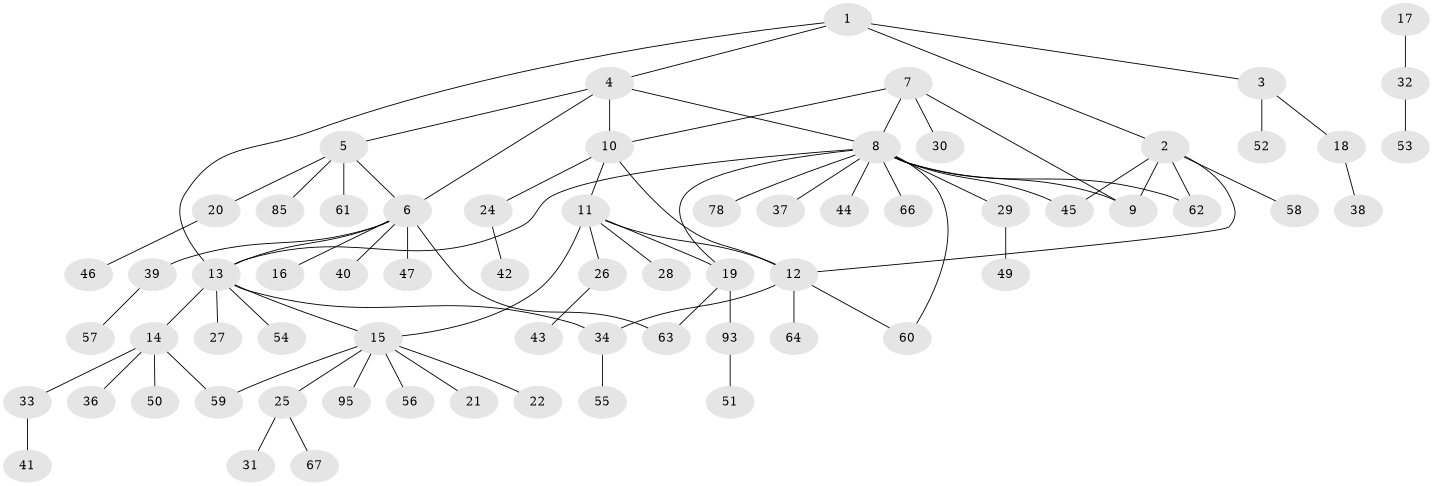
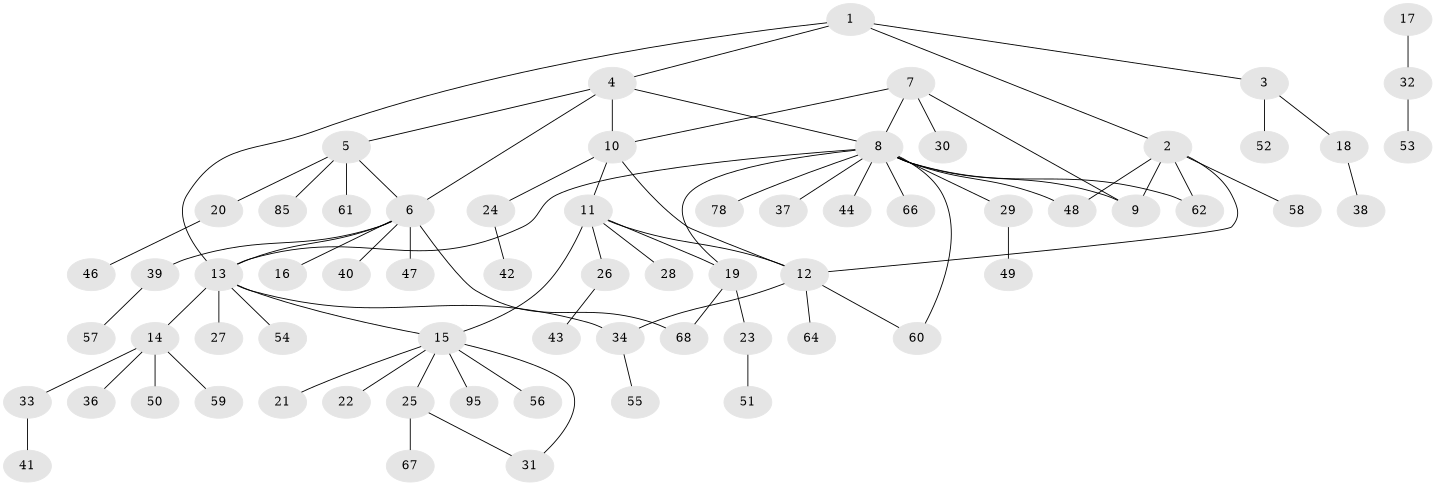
node "45": label "45" -> "48"
node "63": label "63" -> "68"
node "93": label "93" -> "23"
edge "15" -- "59": now "15" -- "31"
